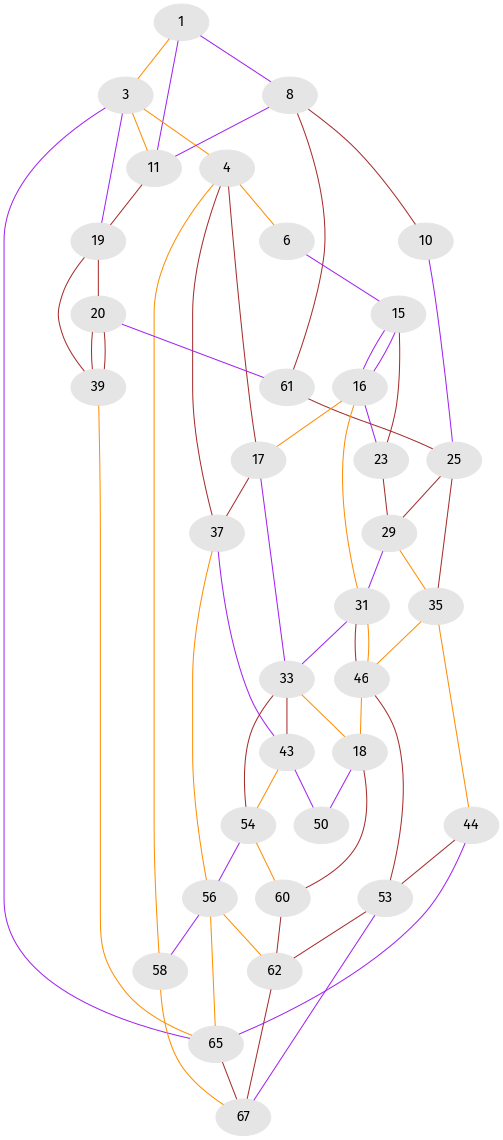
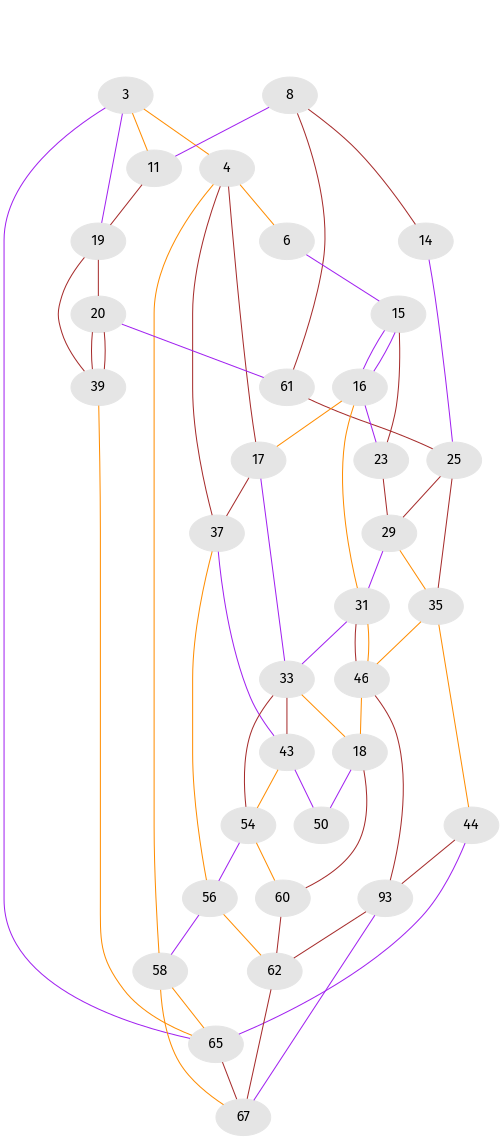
node "1": removed
node "10": label "10" -> "14"
node "53": label "53" -> "93"
edge "56" -- "65": now "58" -- "65"
